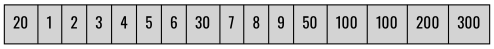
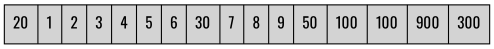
node "20": text "200" -> "900"
